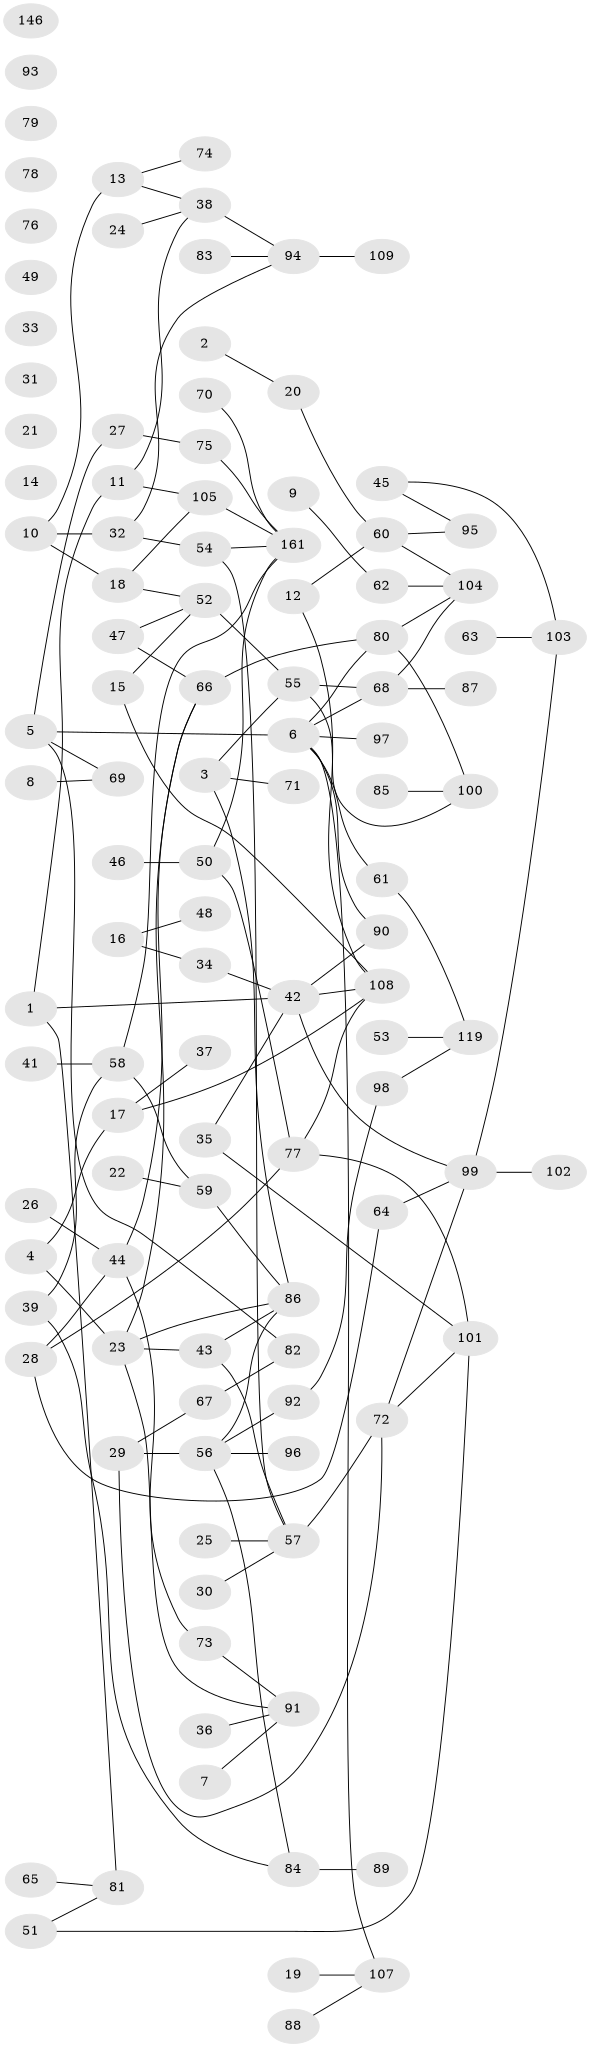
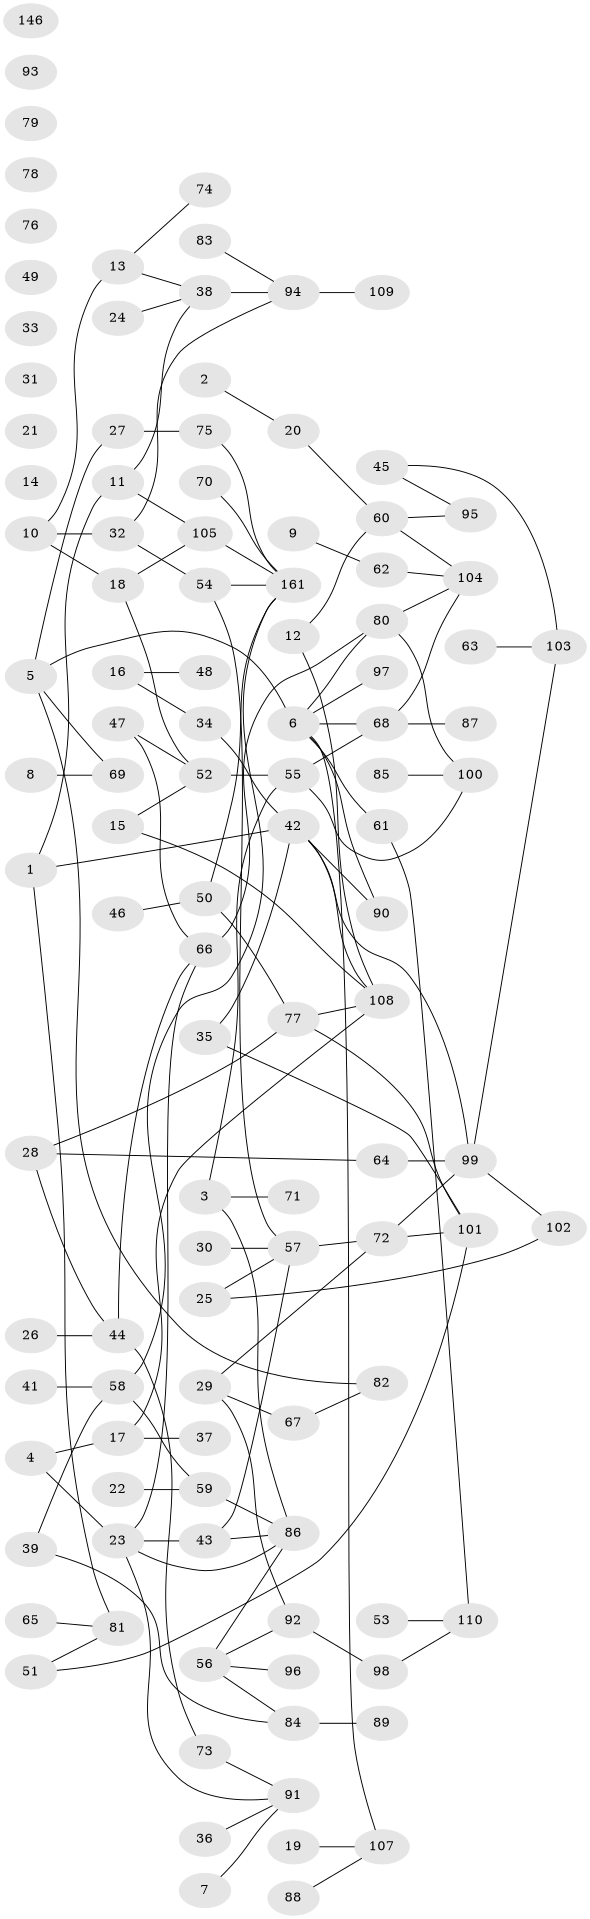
node "119": label "119" -> "110"
edge "102" -- "25": added
edge "29" -- "56": now "29" -- "92"
